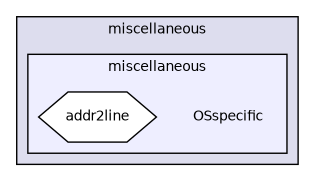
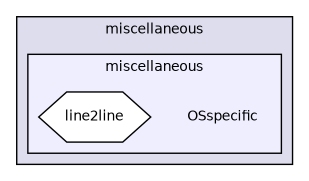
node "addr2line": label "addr2line" -> "line2line"
